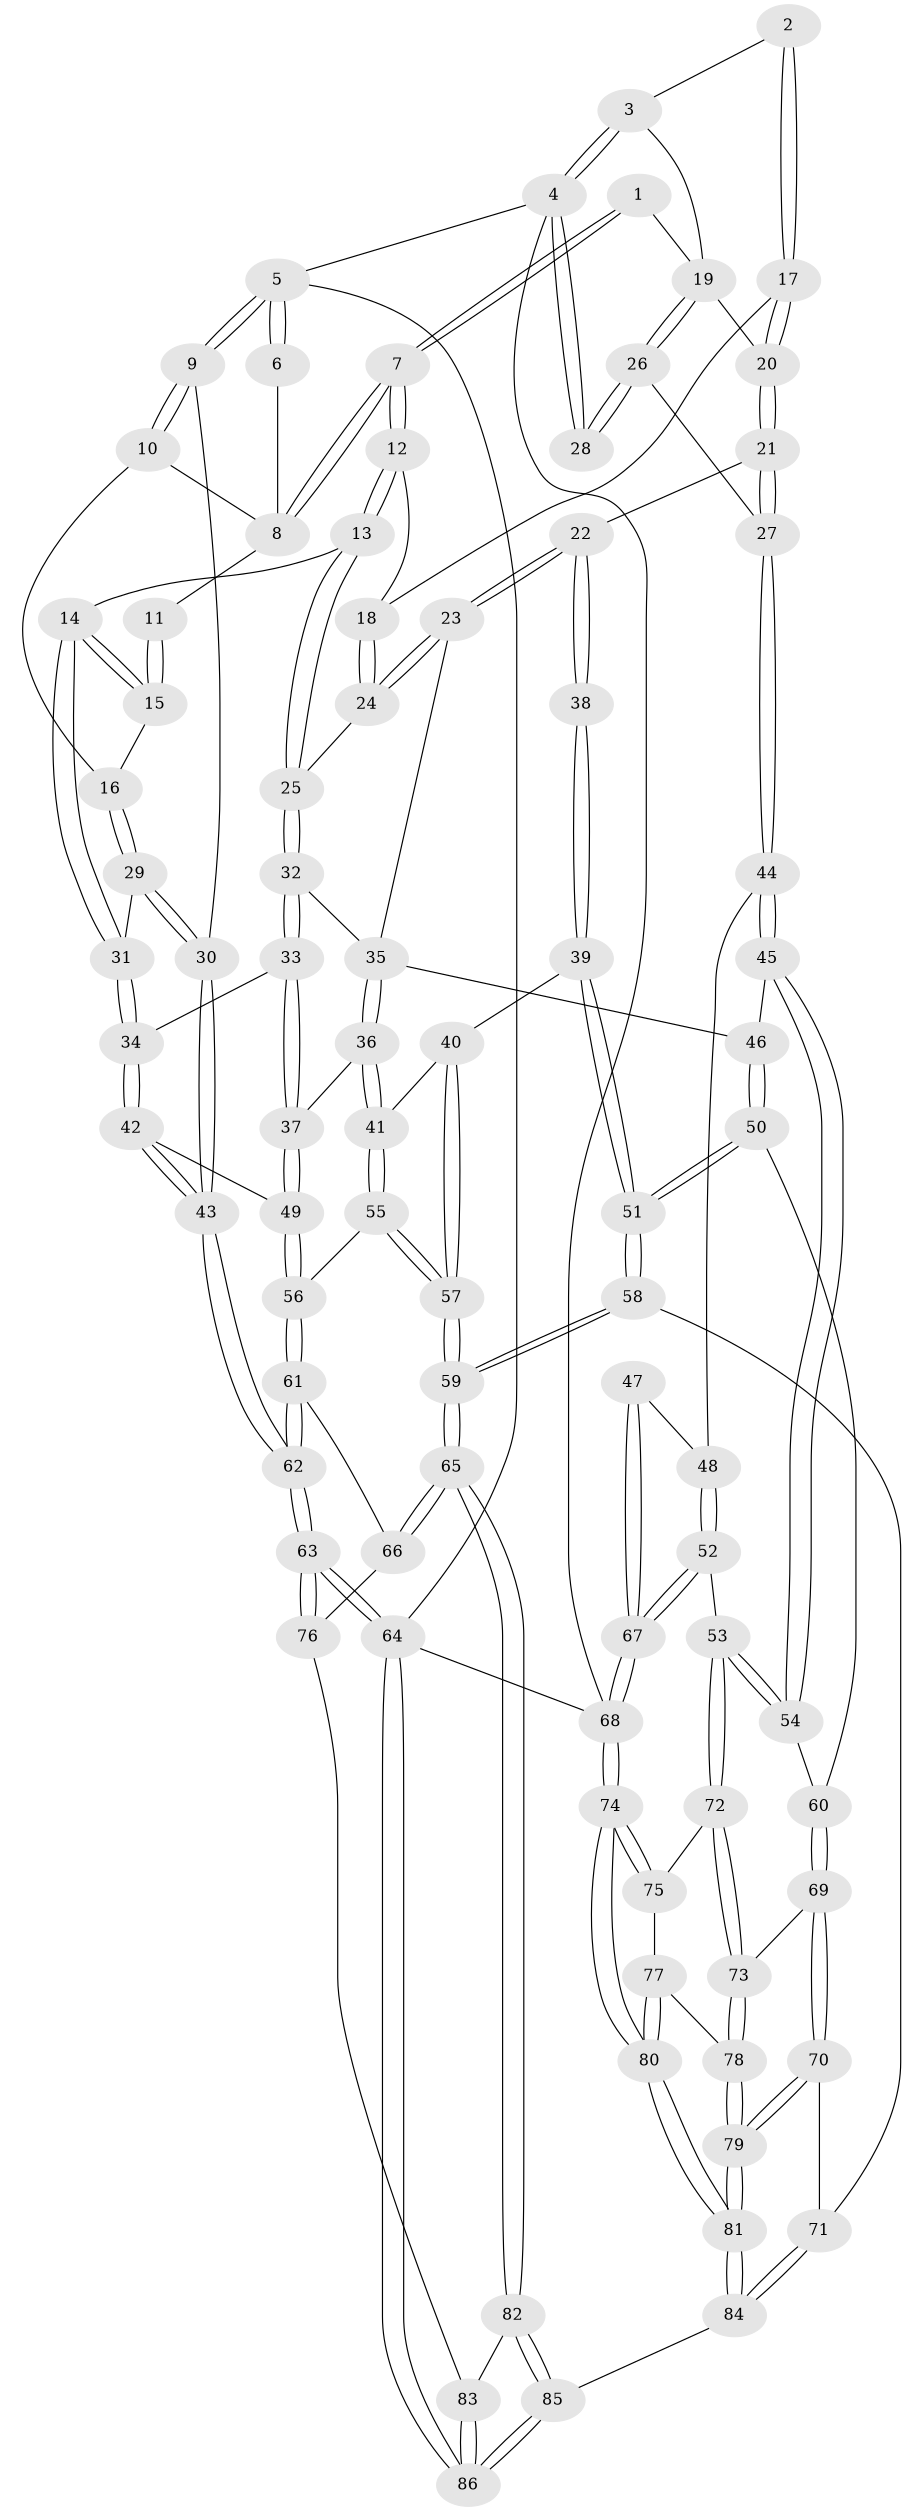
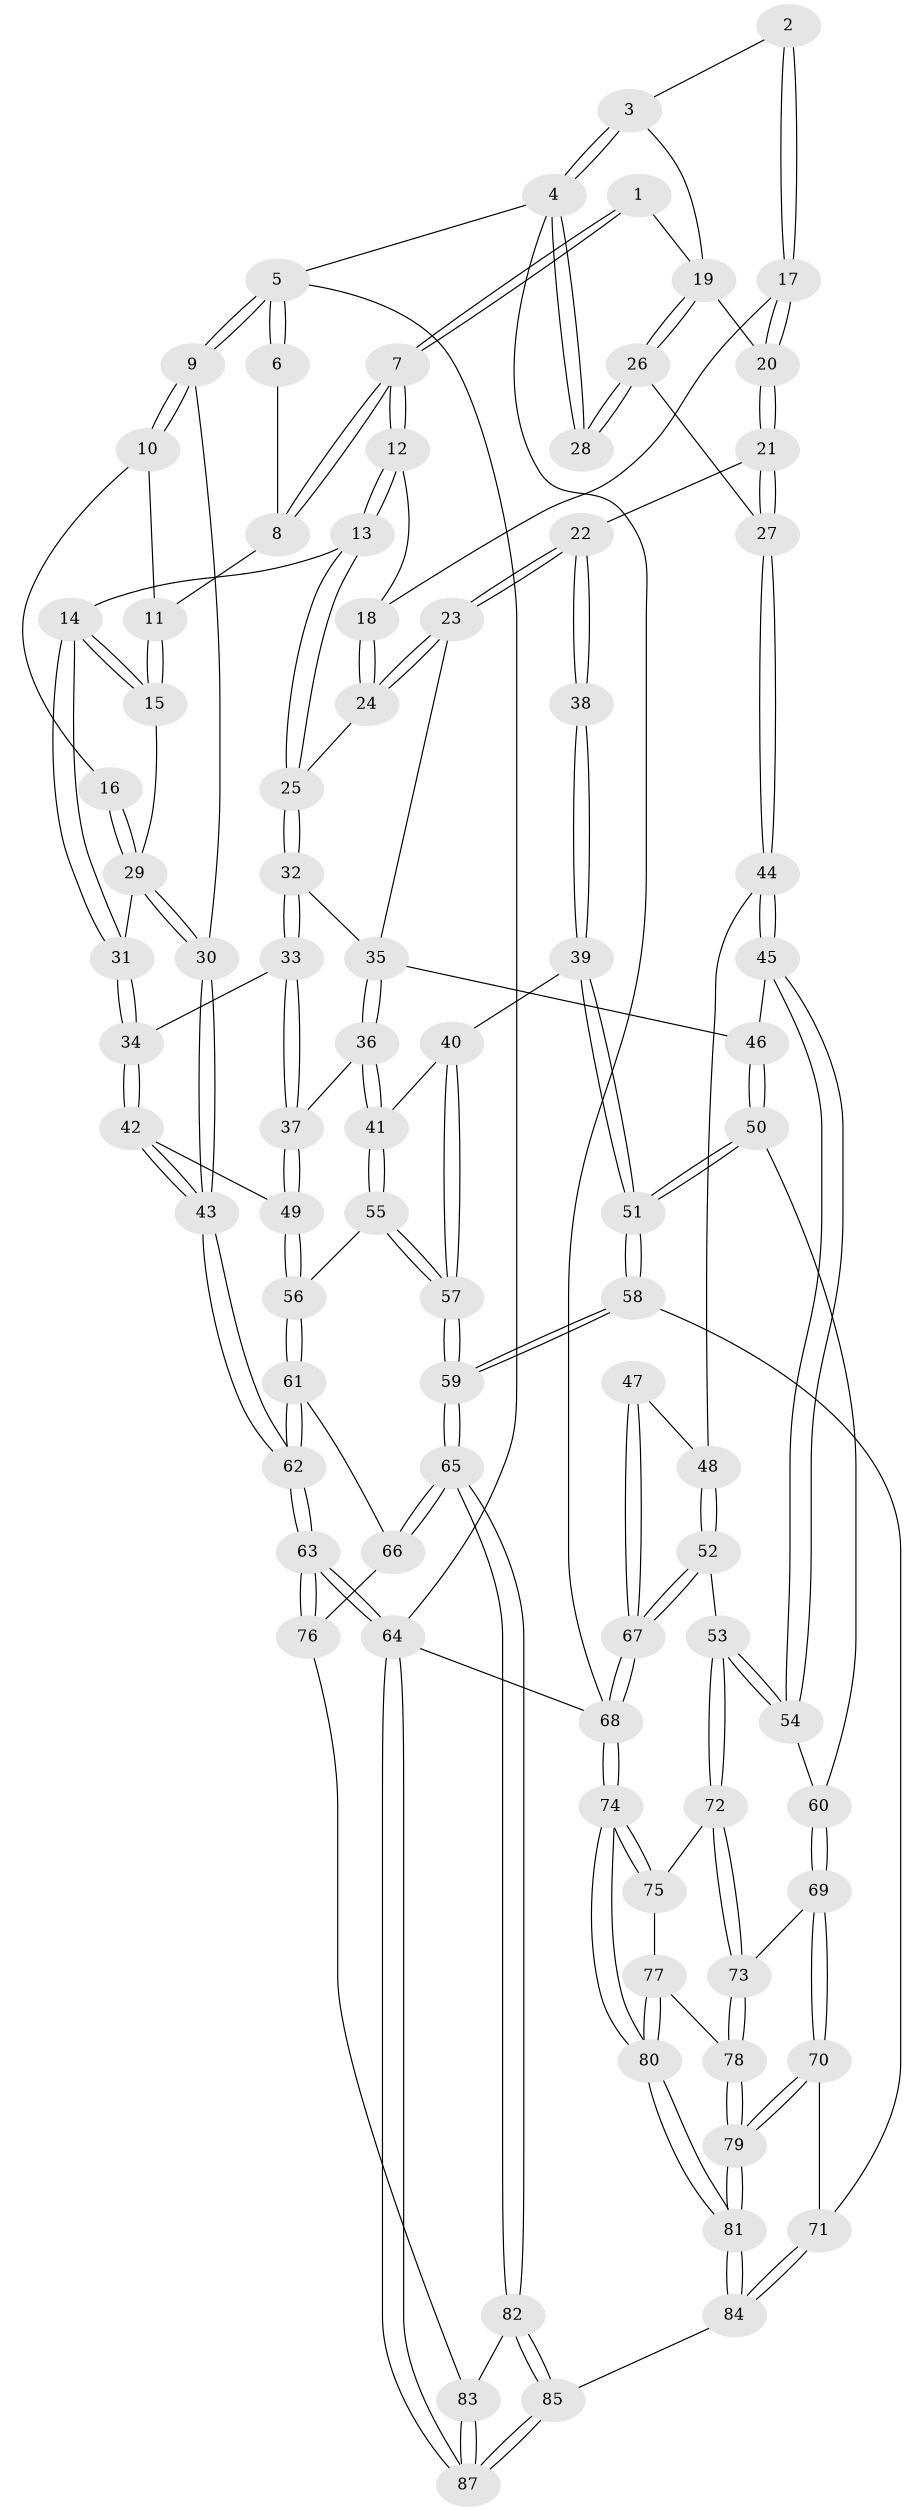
edge "10" -- "8": now "10" -- "11"
edge "15" -- "16": now "15" -- "29"
node "86": label "86" -> "87"
